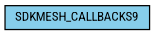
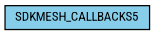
node "SDKMESH_CALLBACKS9": label "SDKMESH_CALLBACKS9" -> "SDKMESH_CALLBACKS5"
